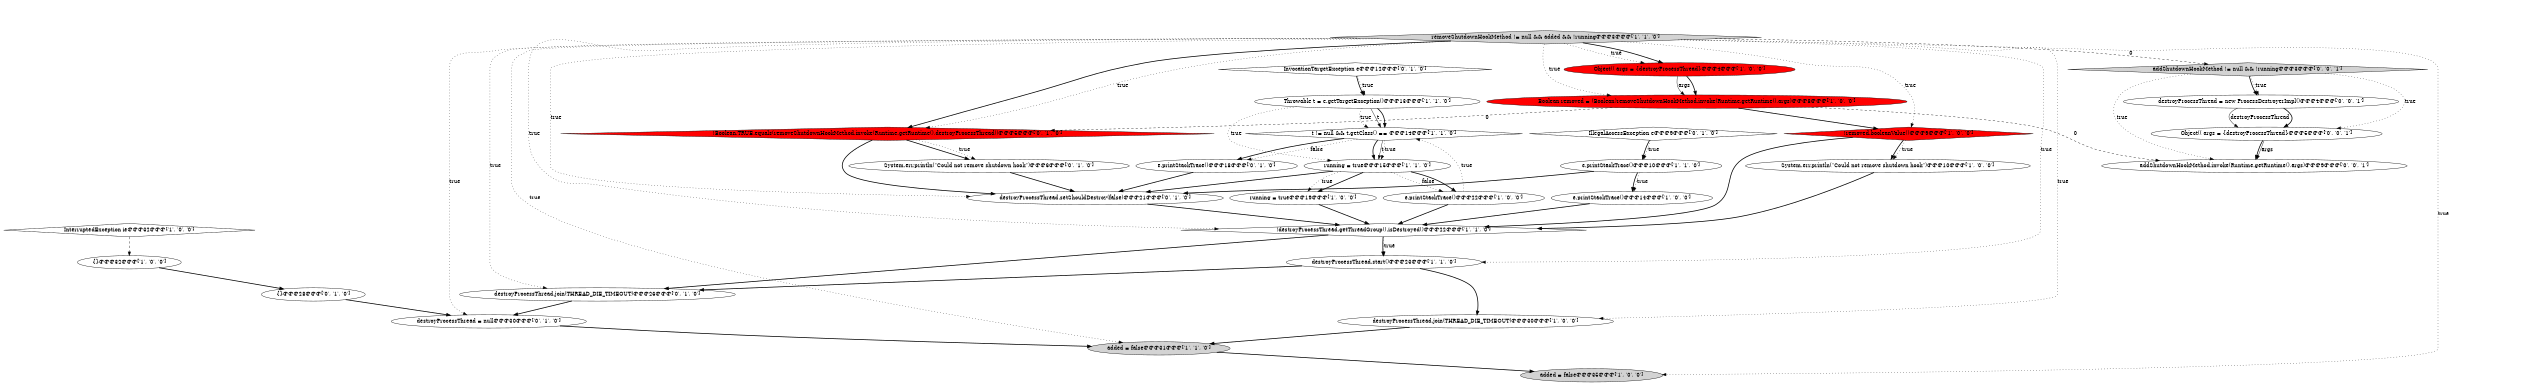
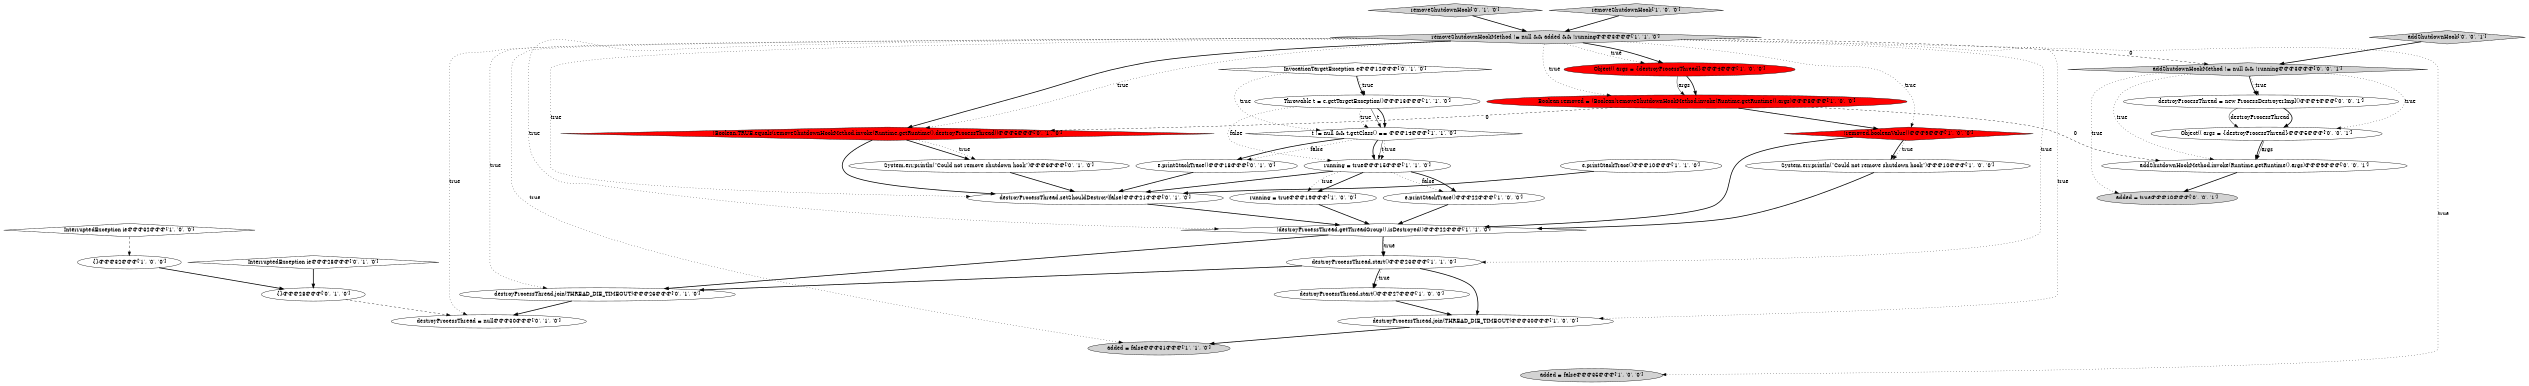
node "removeShutdownHook['0', '1', '0']": added
node "removeShutdownHook['1', '0', '0']": added
node "addShutdownHook['0', '0', '1']": added
edge "Throwable t = e.getTargetException()@@@13@@@['1', '1', '0']" -> "running = true@@@15@@@['1', '1', '0']": label "true" -> "false"
node "IllegalAccessException e@@@9@@@['0', '1', '0']": removed
edge "e.printStackTrace()@@@22@@@['1', '0', '0']" -> "t != null && t.getClass() == @@@14@@@['1', '1', '0']": now "InvocationTargetException e@@@12@@@['0', '1', '0']" -> "t != null && t.getClass() == @@@14@@@['1', '1', '0']"
node "e.printStackTrace()@@@14@@@['1', '0', '0']": removed
node "added = true@@@10@@@['0', '0', '1']": added
node "InterruptedException ie@@@28@@@['0', '1', '0']": added
node "destroyProcessThread.start()@@@27@@@['1', '0', '0']": added
edge "{}@@@28@@@['0', '1', '0']" -> "destroyProcessThread = null@@@30@@@['0', '1', '0']": style bold -> dashed
edge "destroyProcessThread = null@@@30@@@['0', '1', '0']" -> "added = false@@@31@@@['1', '1', '0']": removed
edge "added = false@@@31@@@['1', '1', '0']" -> "added = false@@@35@@@['1', '0', '0']": removed
